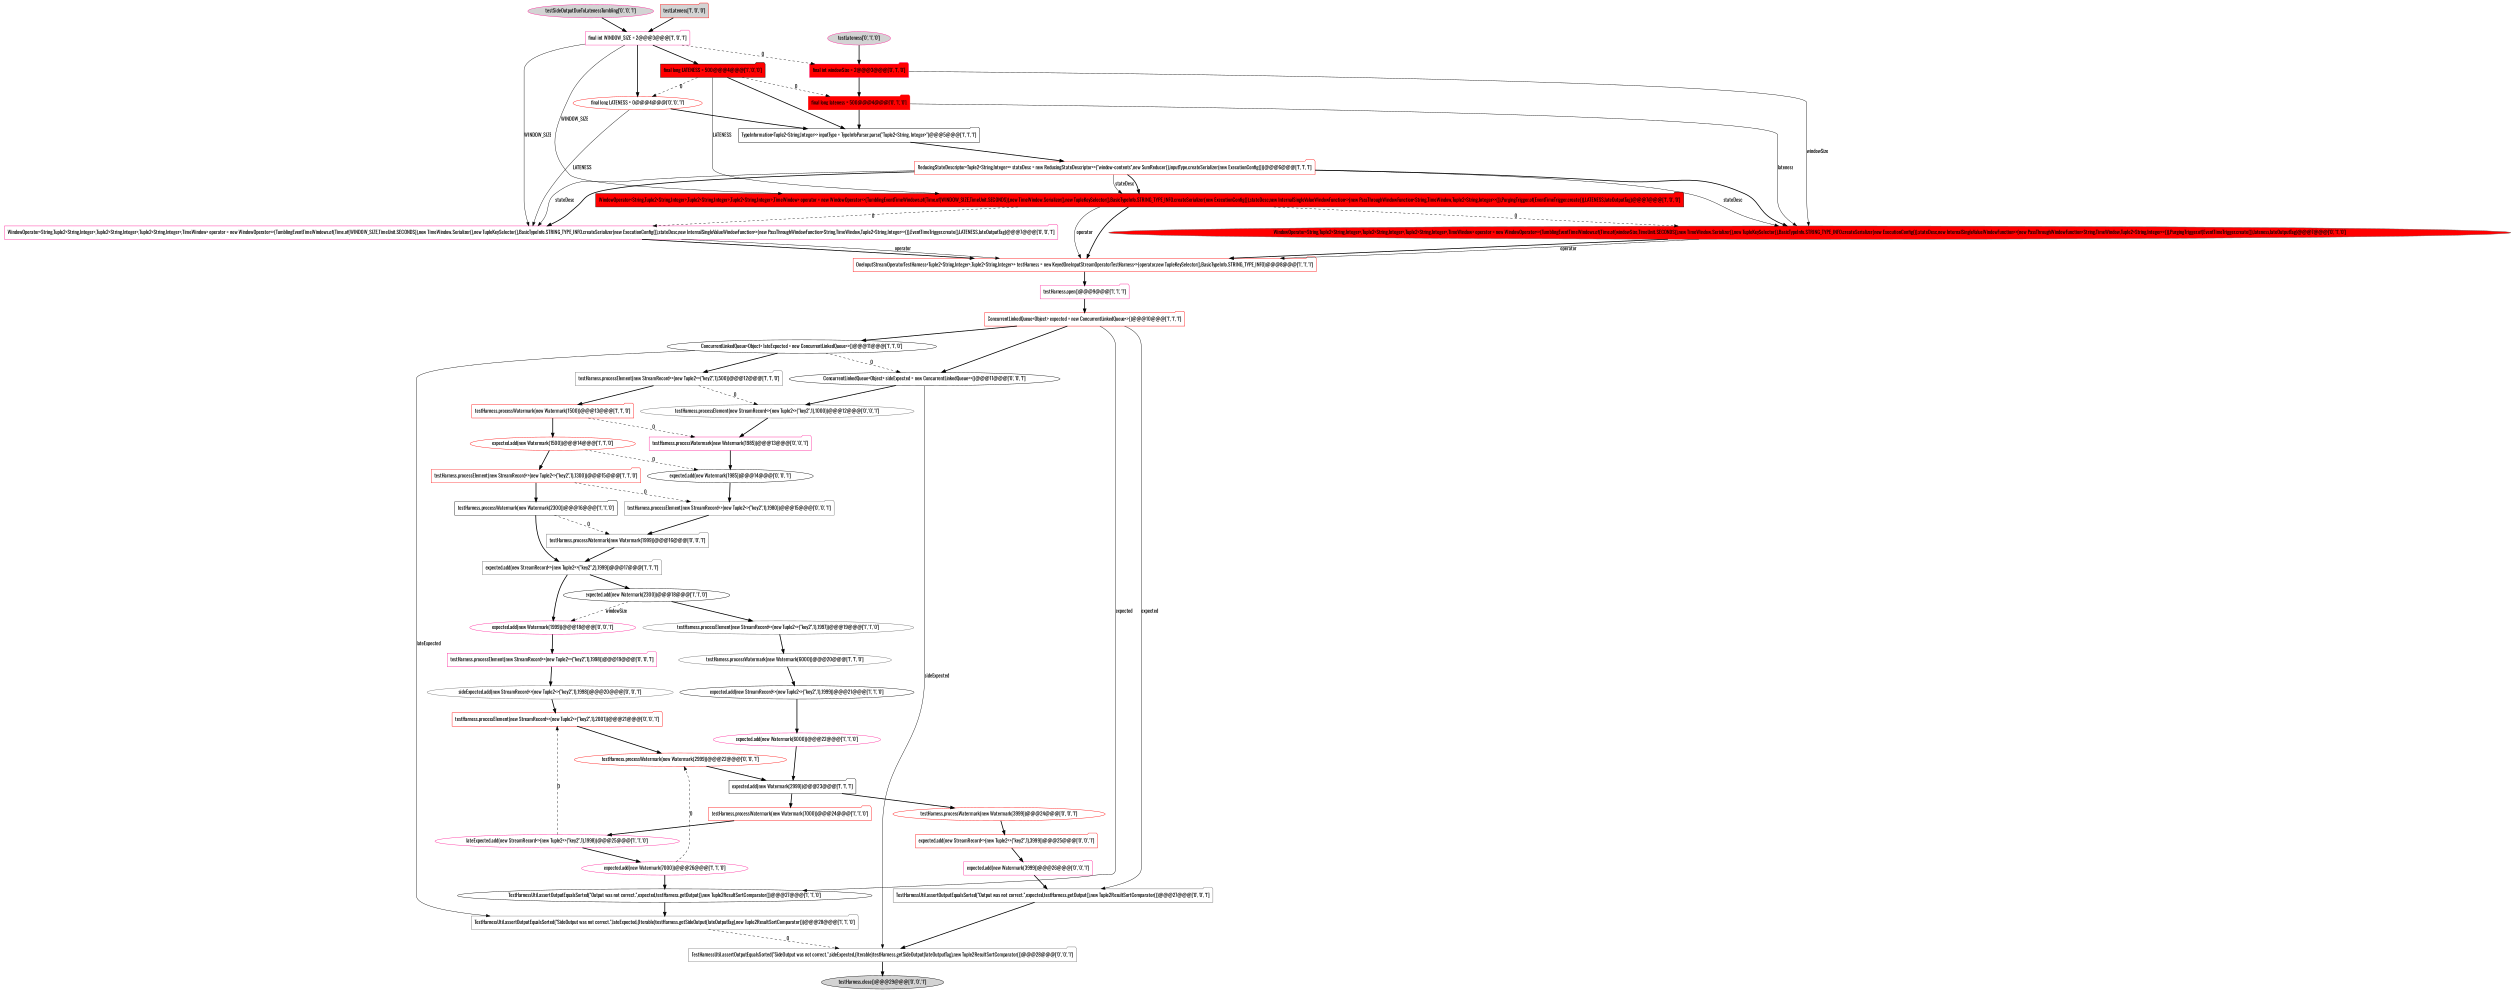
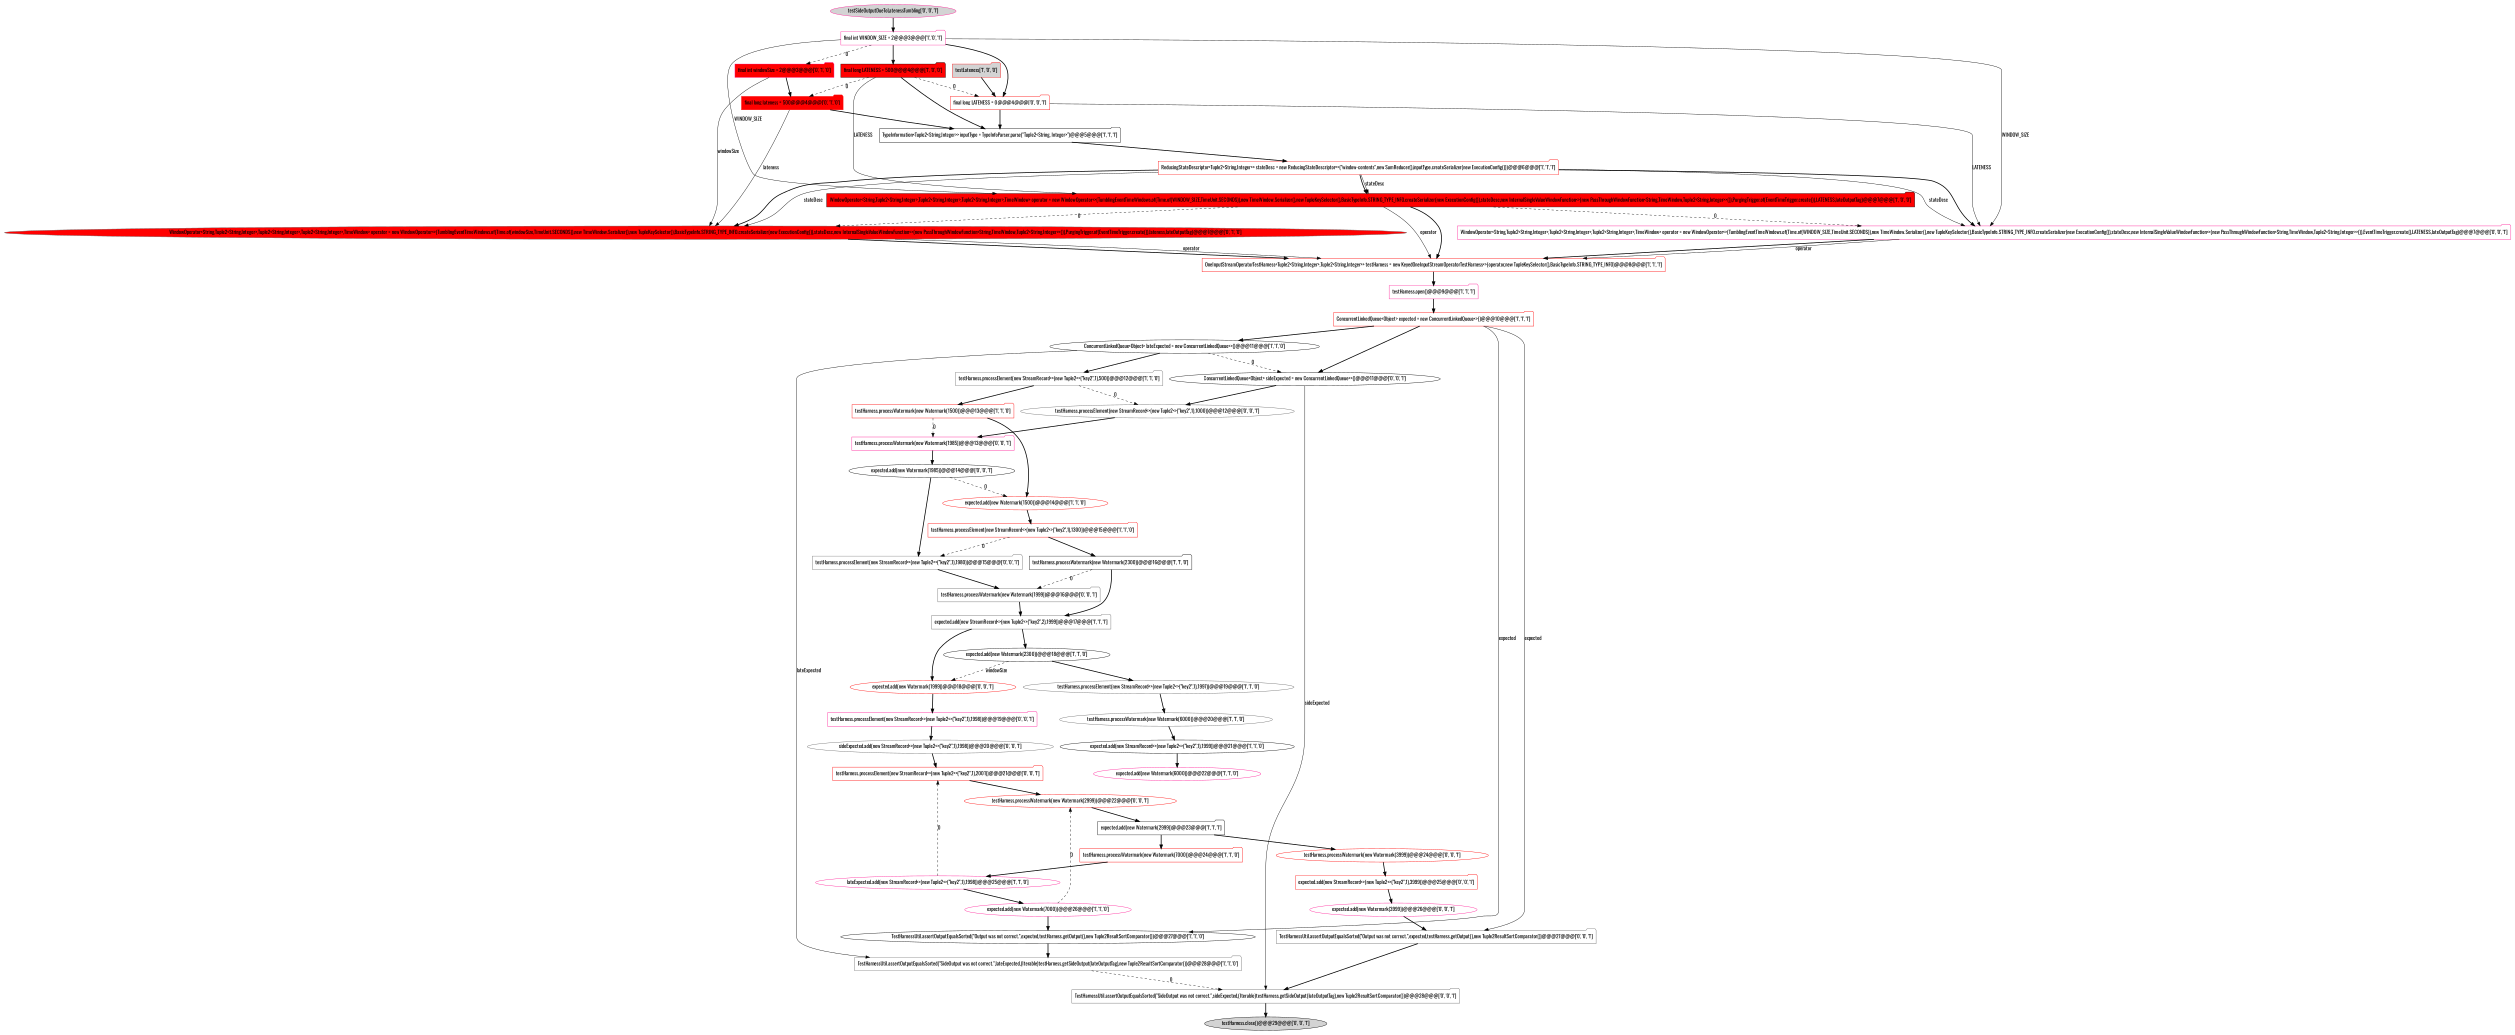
edge "testLateness['1', '0', '0']" -> "final int WINDOW_SIZE = 2@@@3@@@['1', '0', '1']": now "testLateness['1', '0', '0']" -> "final long LATENESS = 0@@@4@@@['0', '0', '1']"
node "testLateness['0', '1', '0']": removed
node "final long LATENESS = 0@@@4@@@['0', '0', '1']": shape ellipse -> folder
edge "expected.add(new Watermark(1500))@@@14@@@['1', '1', '0']" -> "expected.add(new Watermark(1985))@@@14@@@['0', '0', '1']": reversed
node "expected.add(new Watermark(1999))@@@18@@@['0', '0', '1']": color deeppink -> red
edge "expected.add(new Watermark(6000))@@@22@@@['1', '1', '0']" -> "expected.add(new Watermark(2999))@@@23@@@['1', '1', '1']": removed
node "expected.add(new Watermark(3999))@@@26@@@['0', '0', '1']": shape folder -> ellipse
